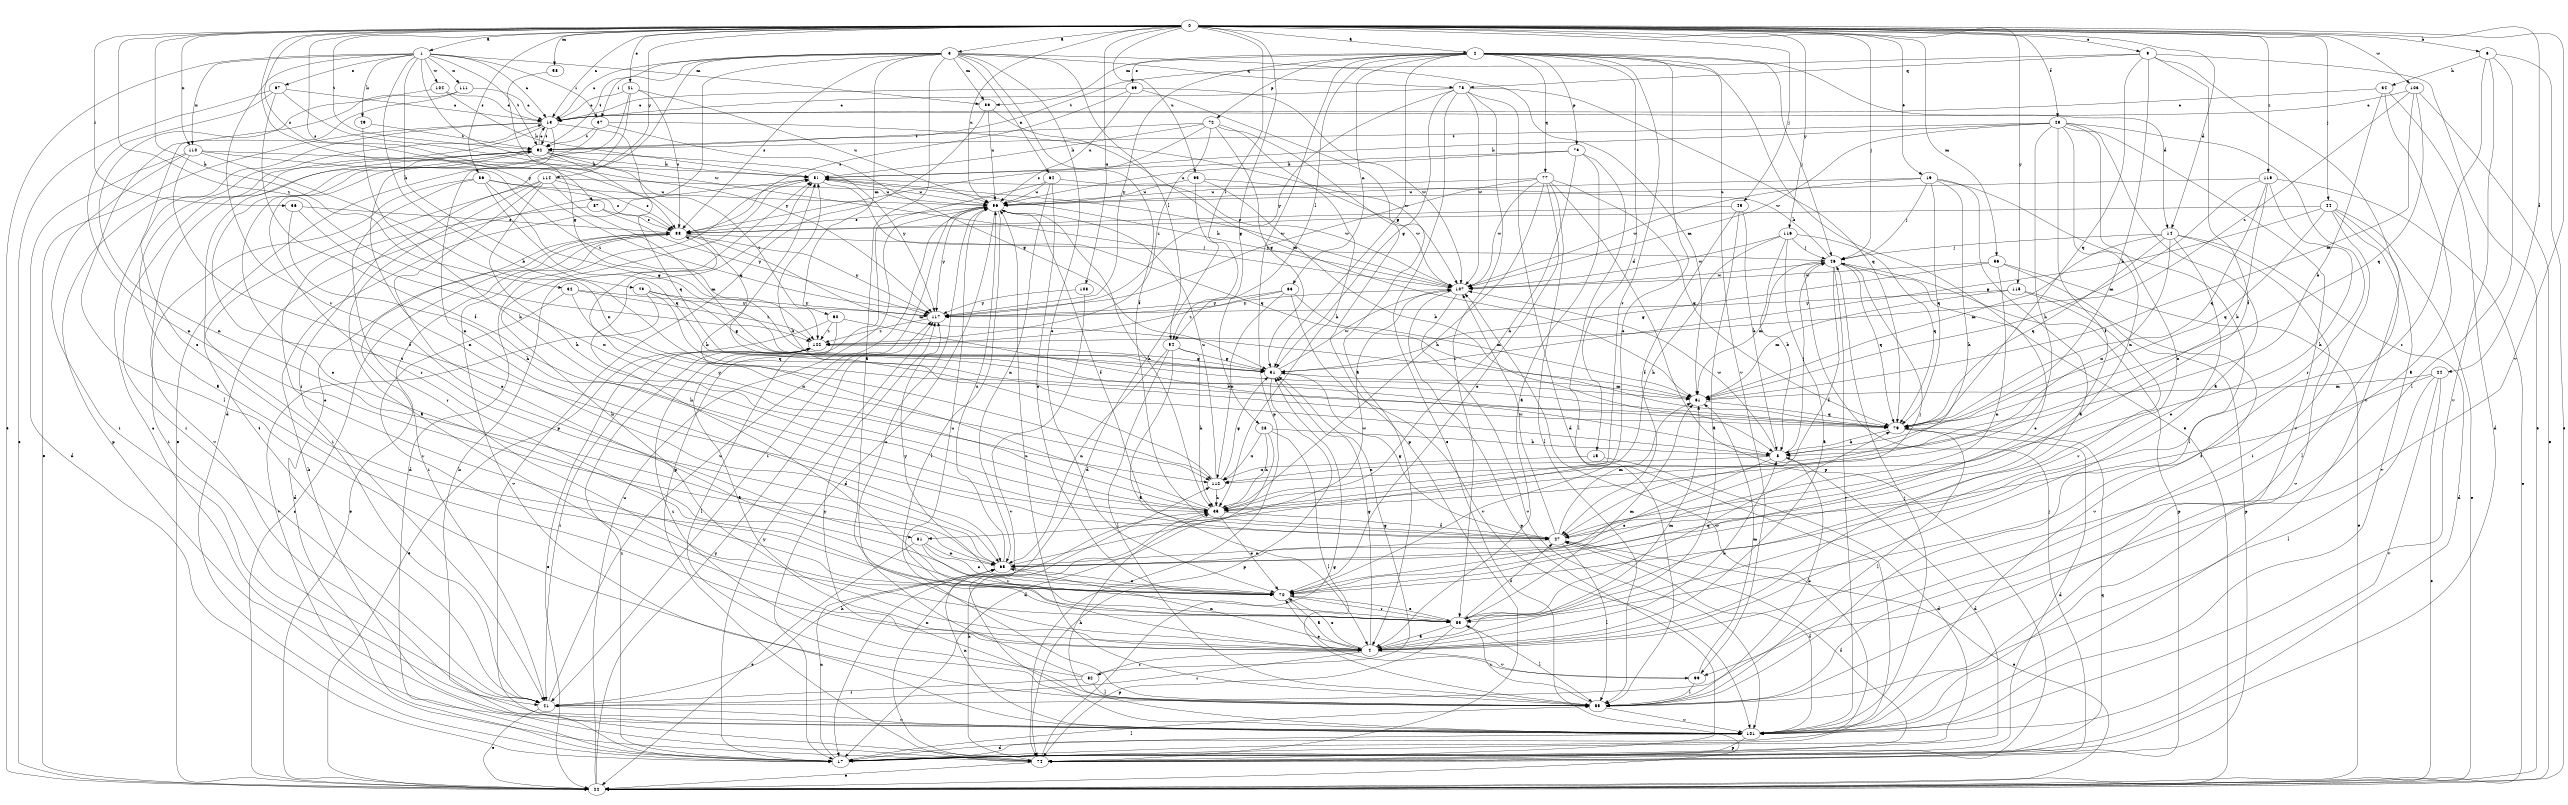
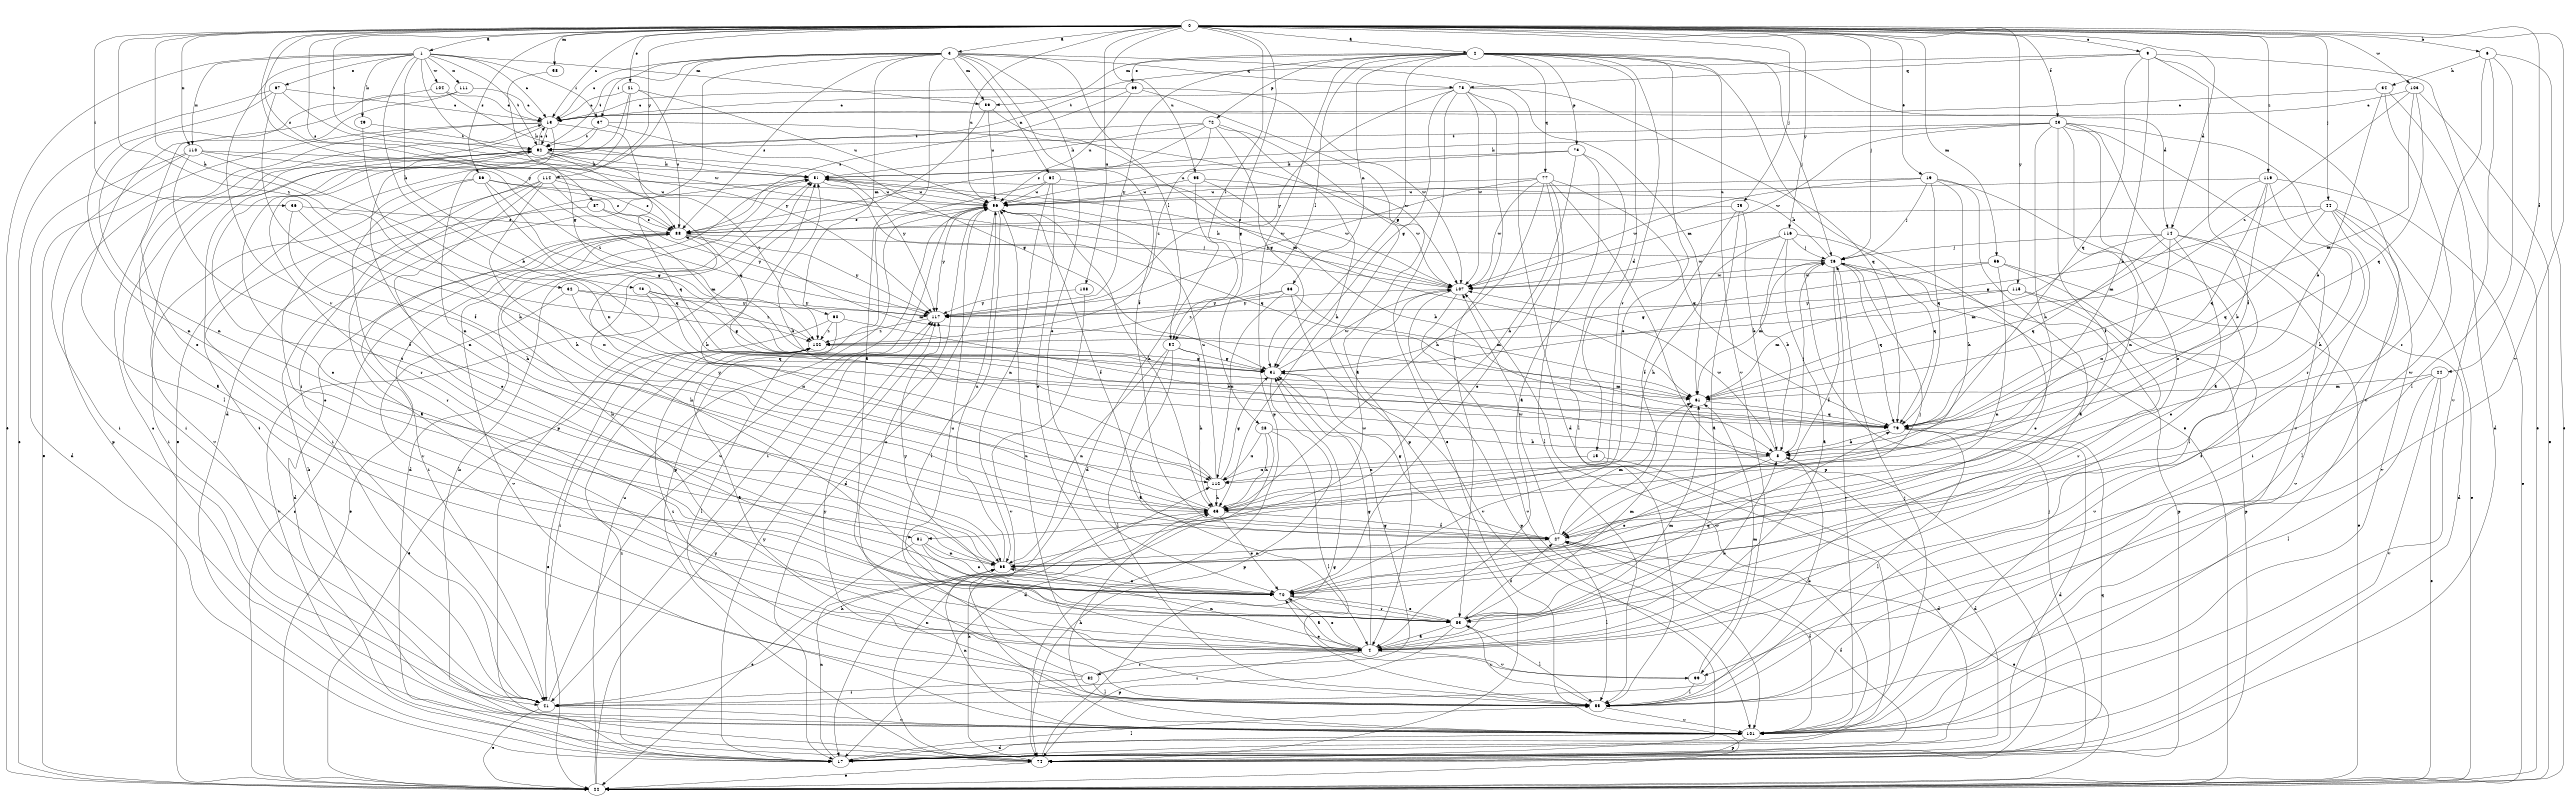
edge "34" -> "4": label "a" -> "w"
